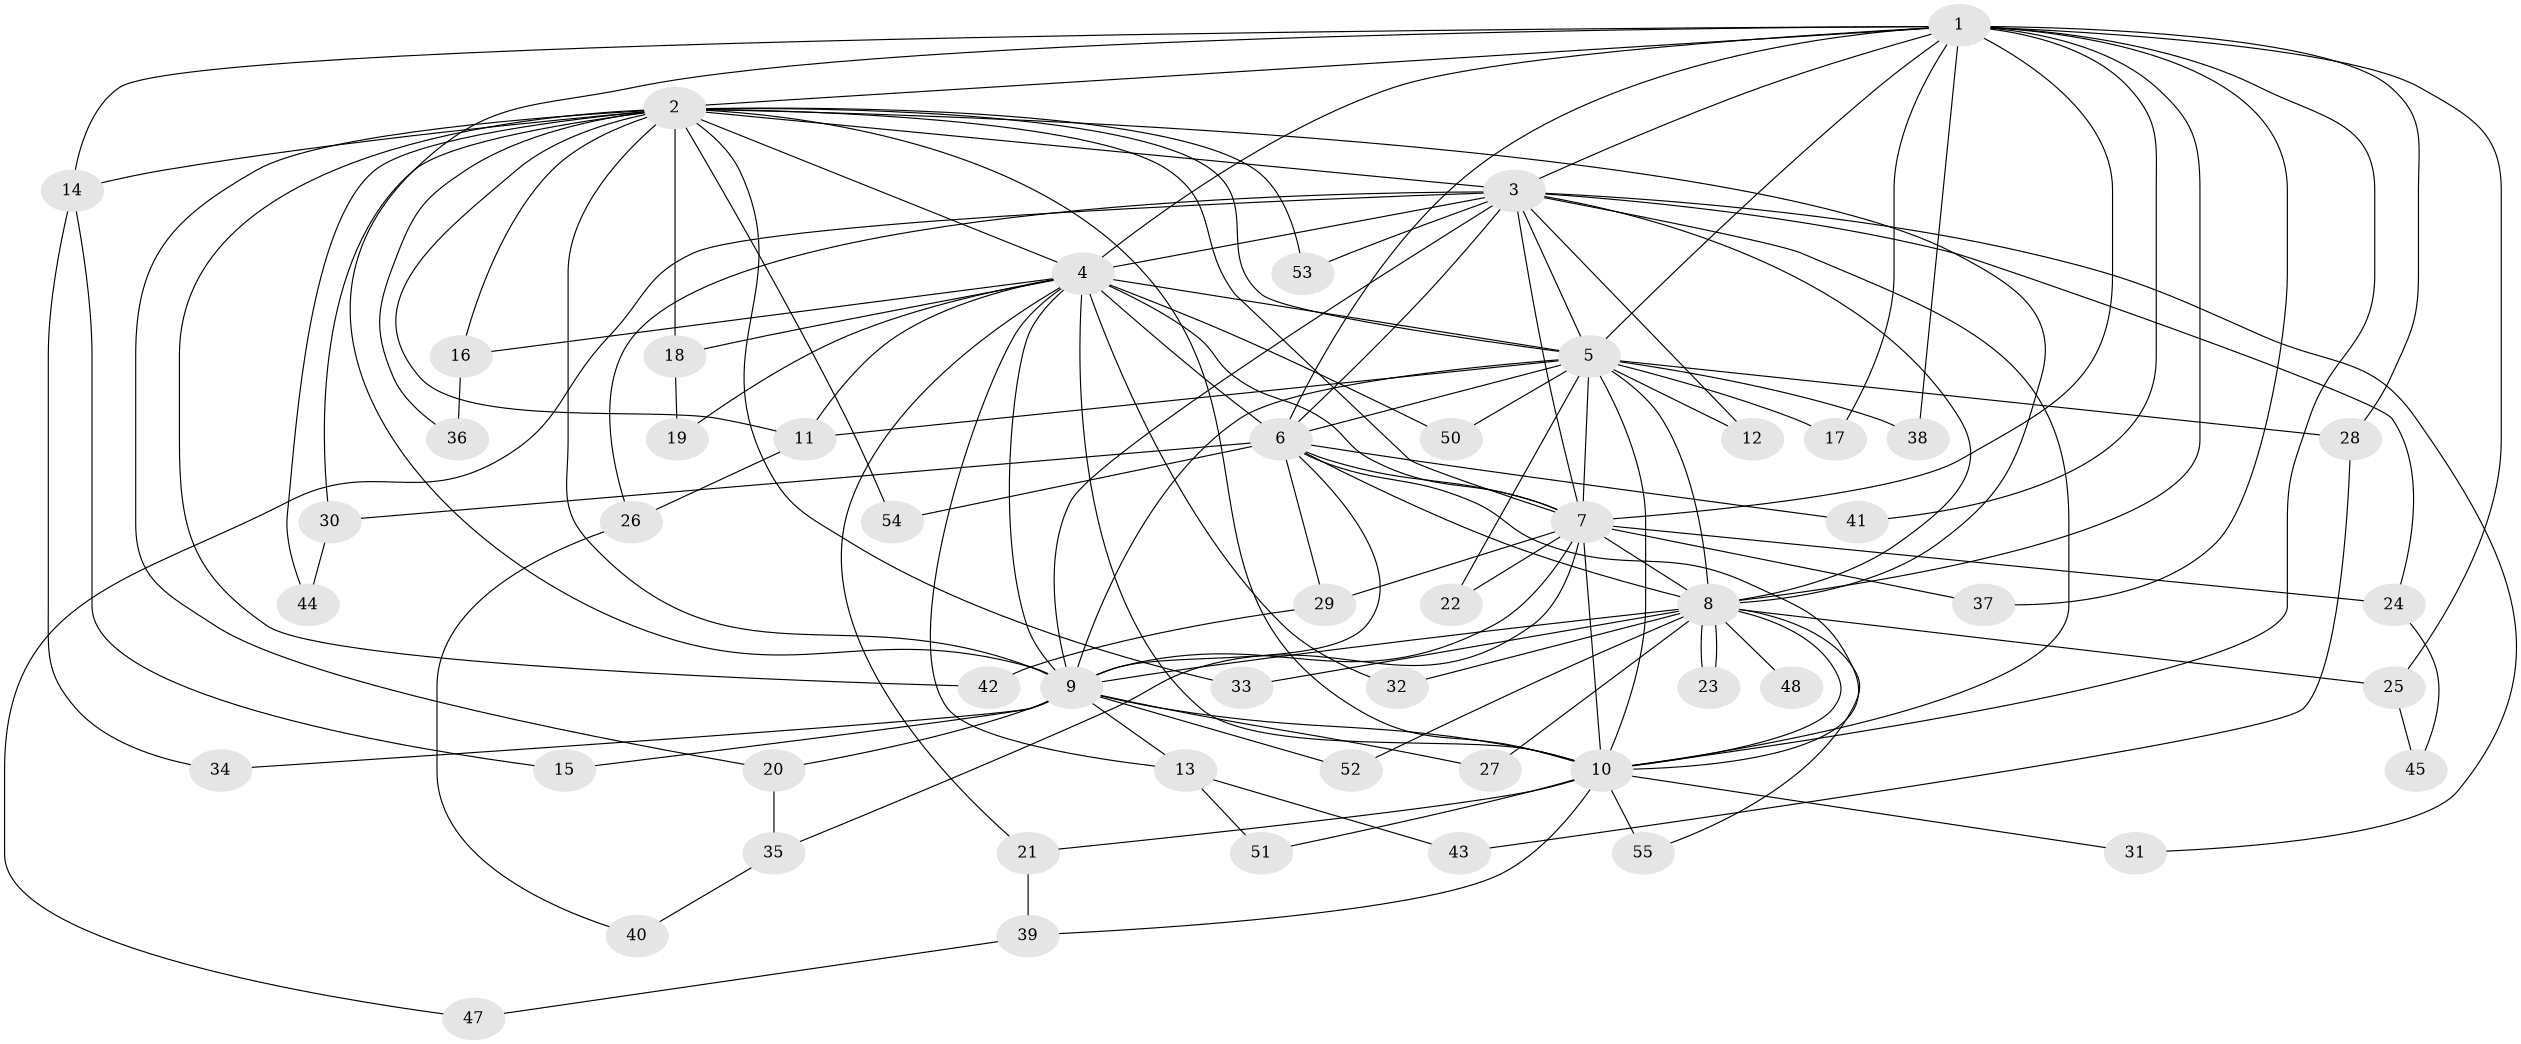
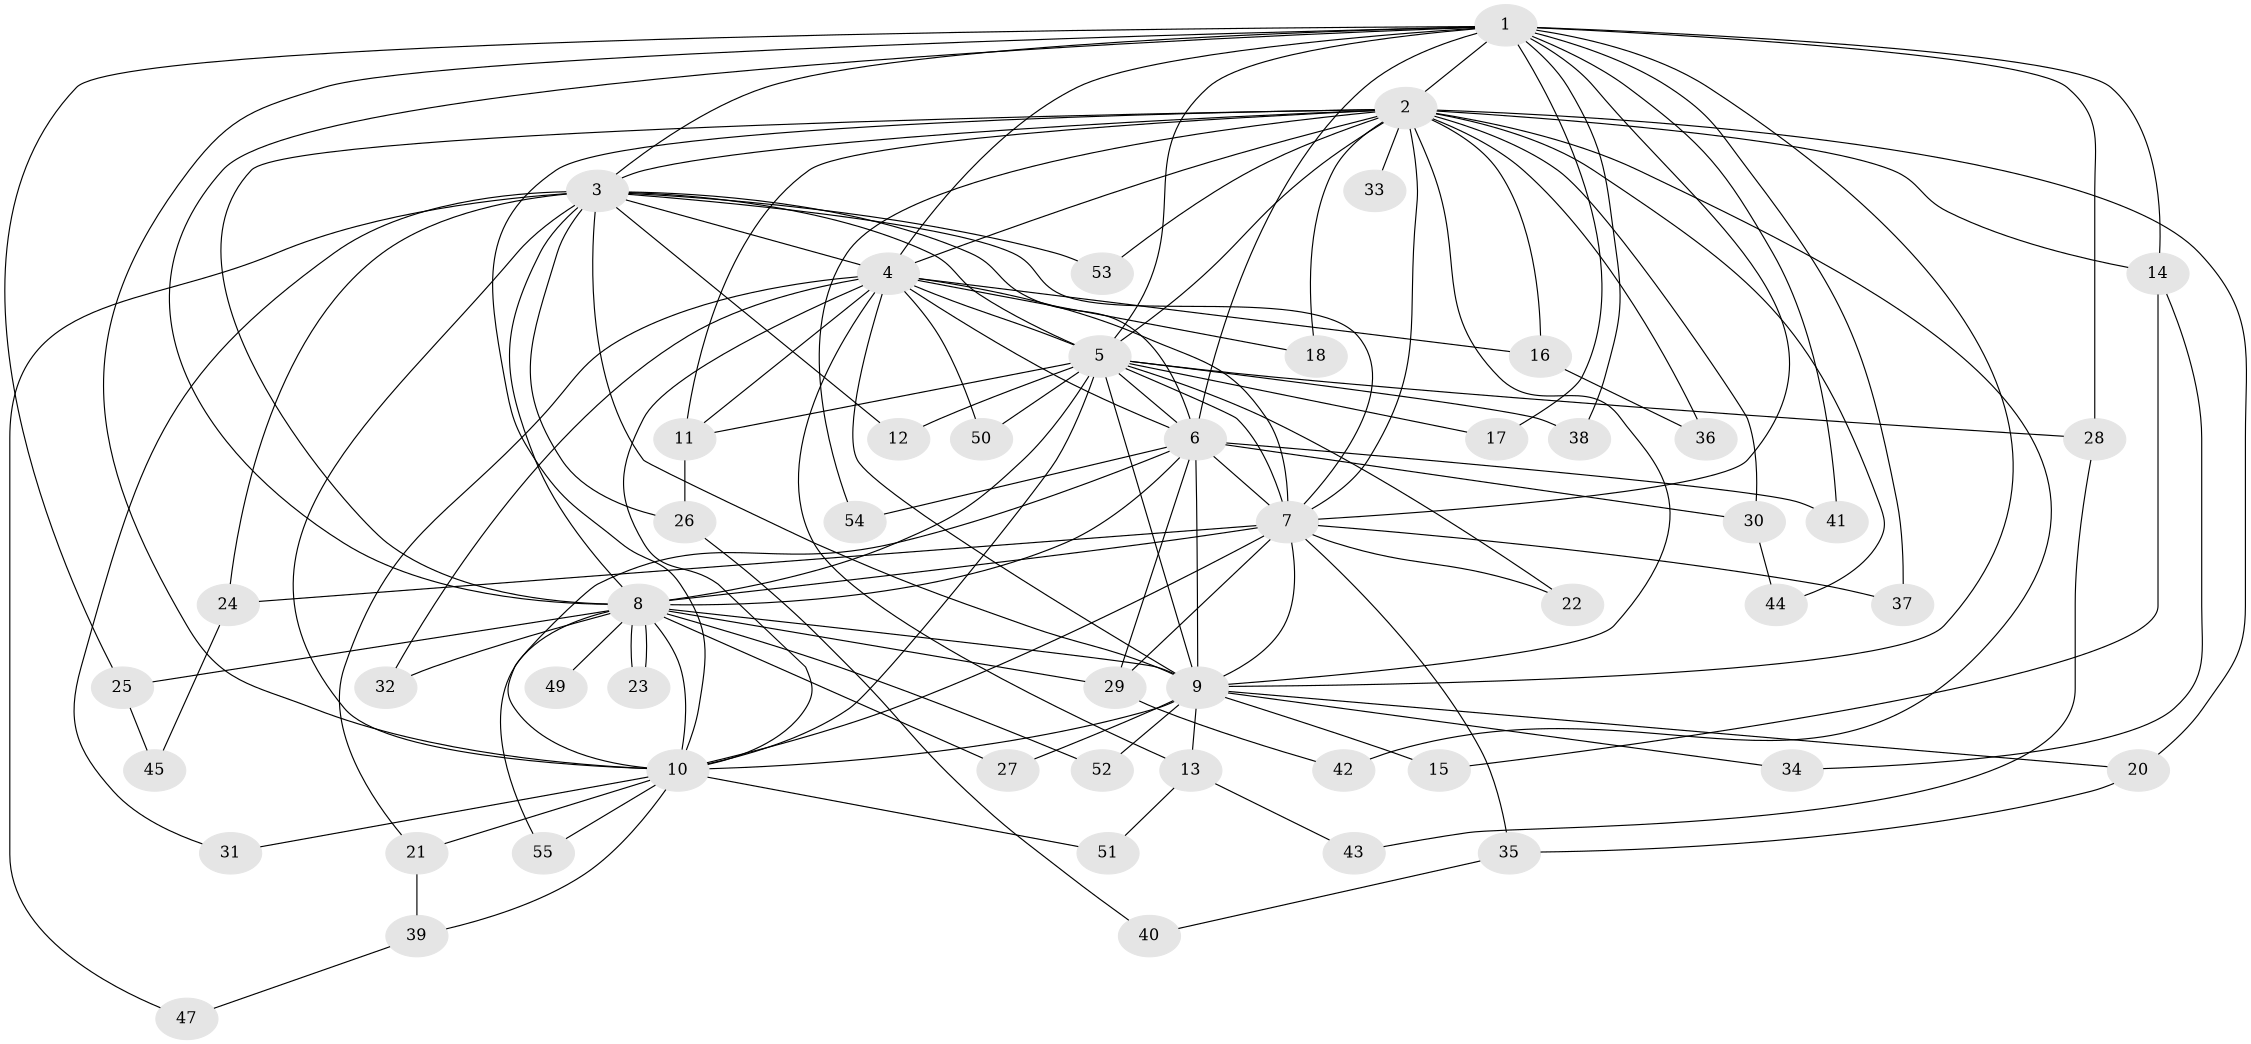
node "19": removed
edge "8" -- "33": now "8" -- "29"
node "48": label "48" -> "49"
